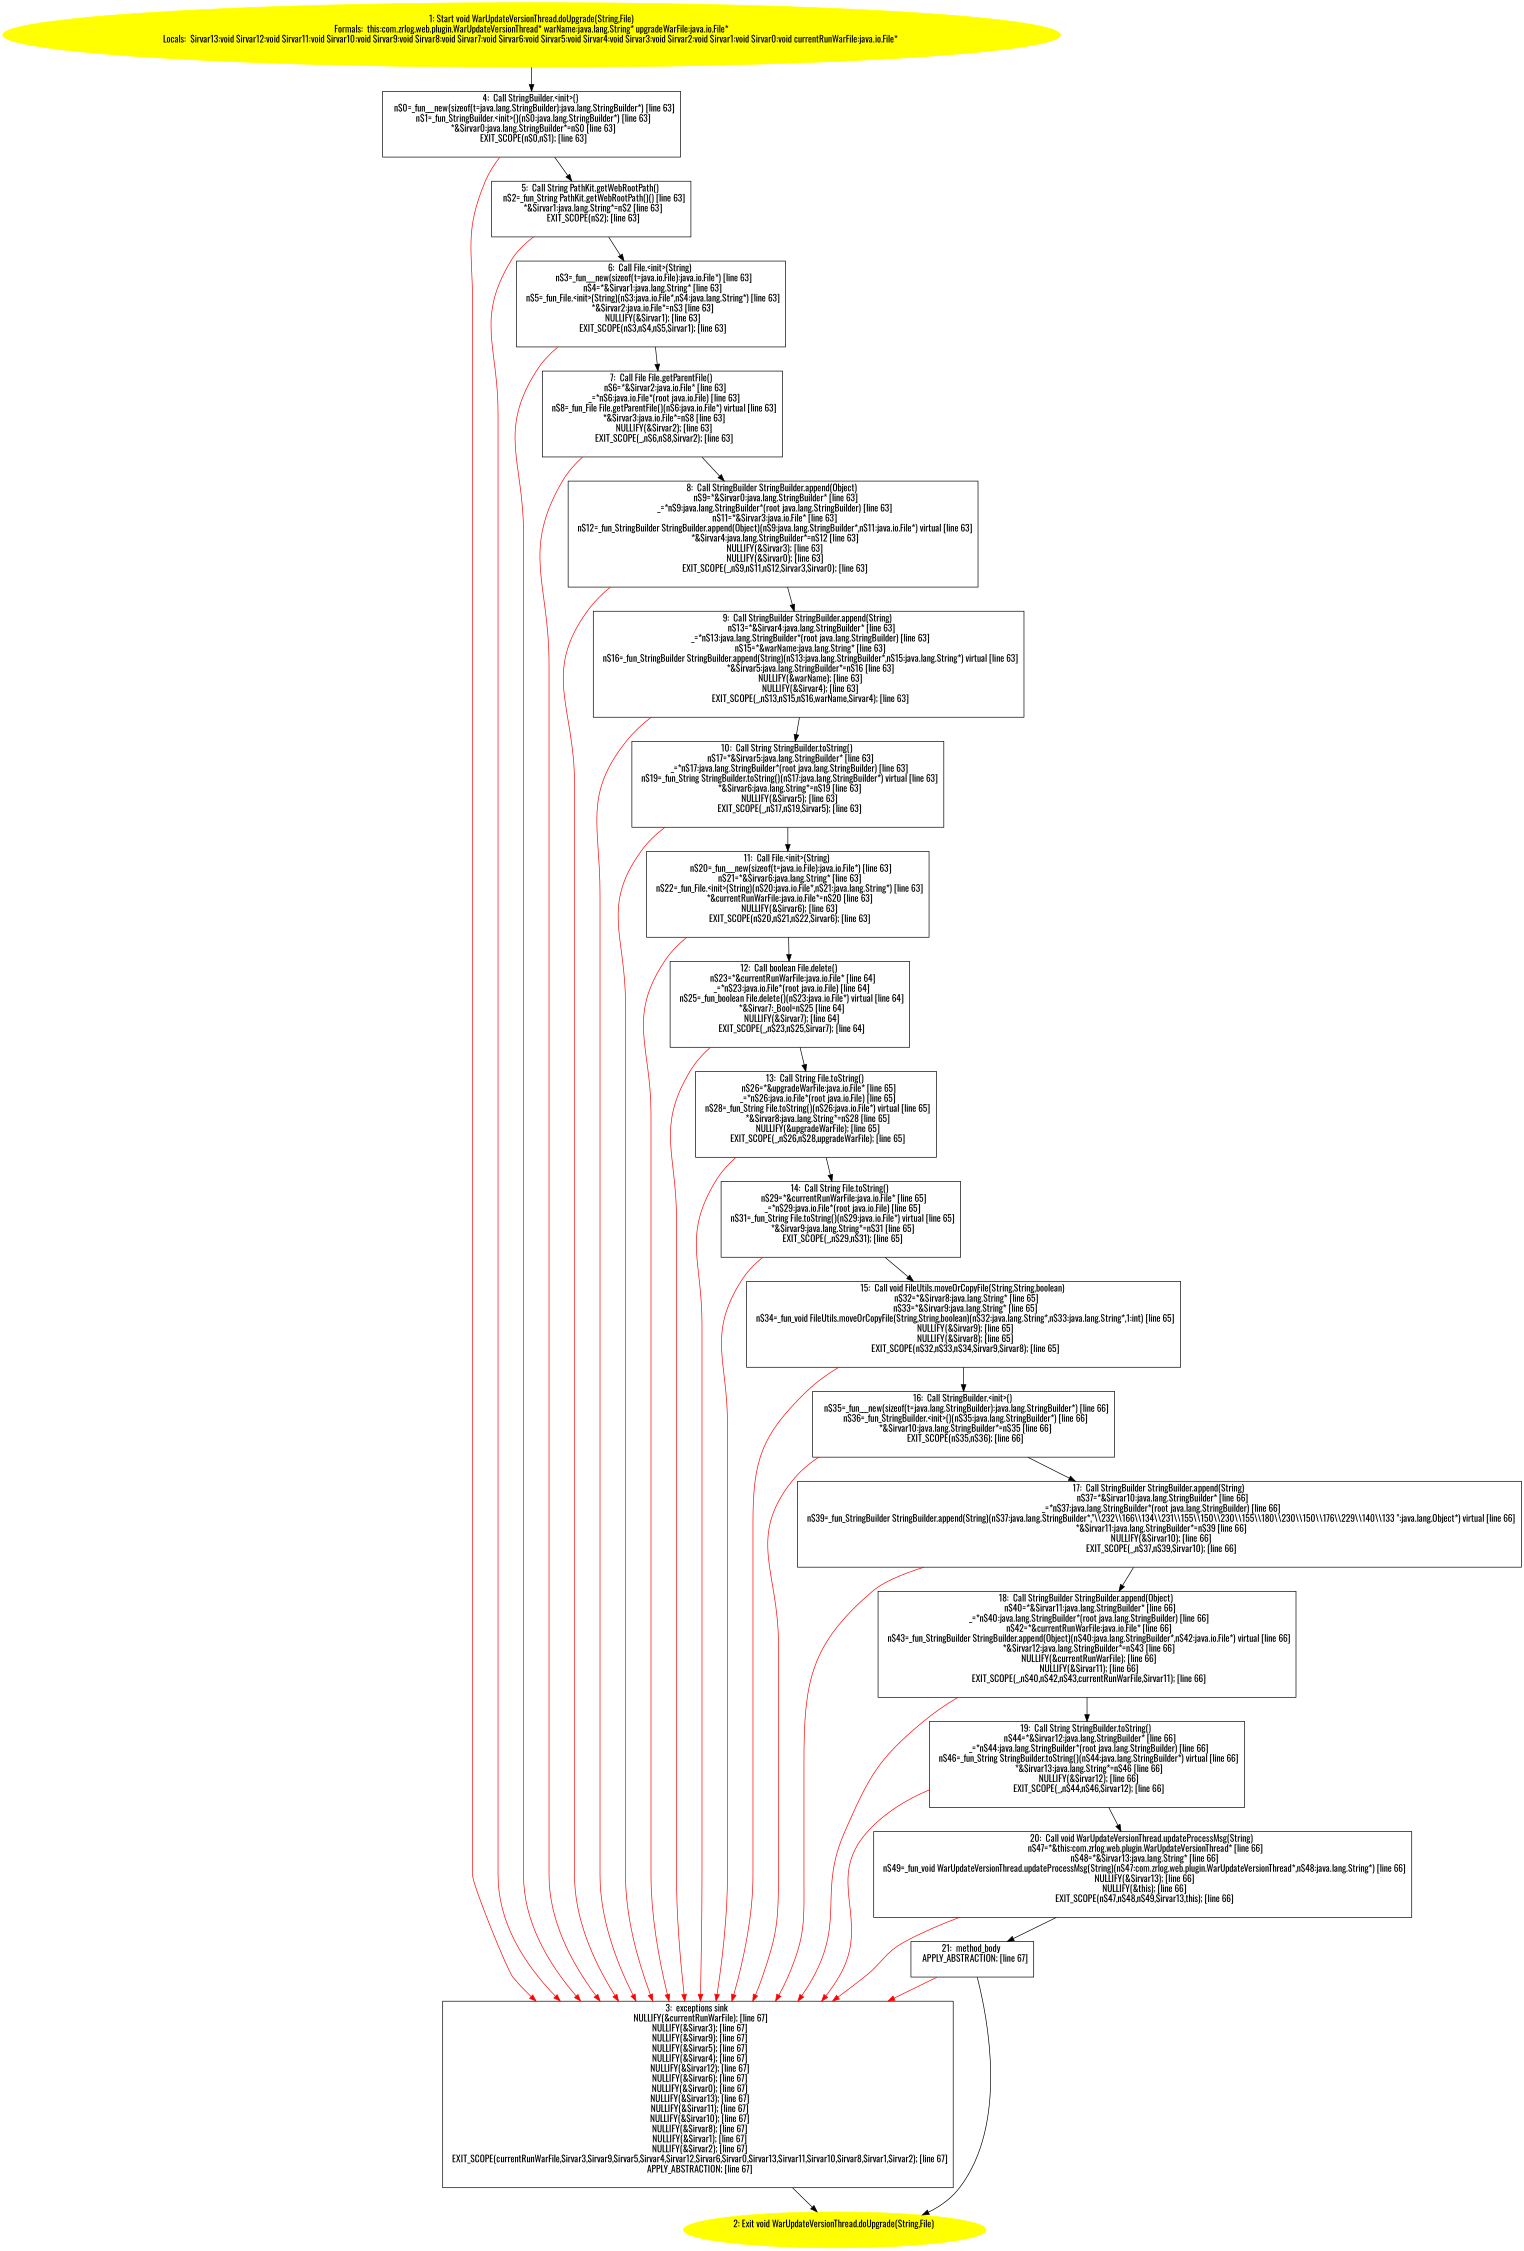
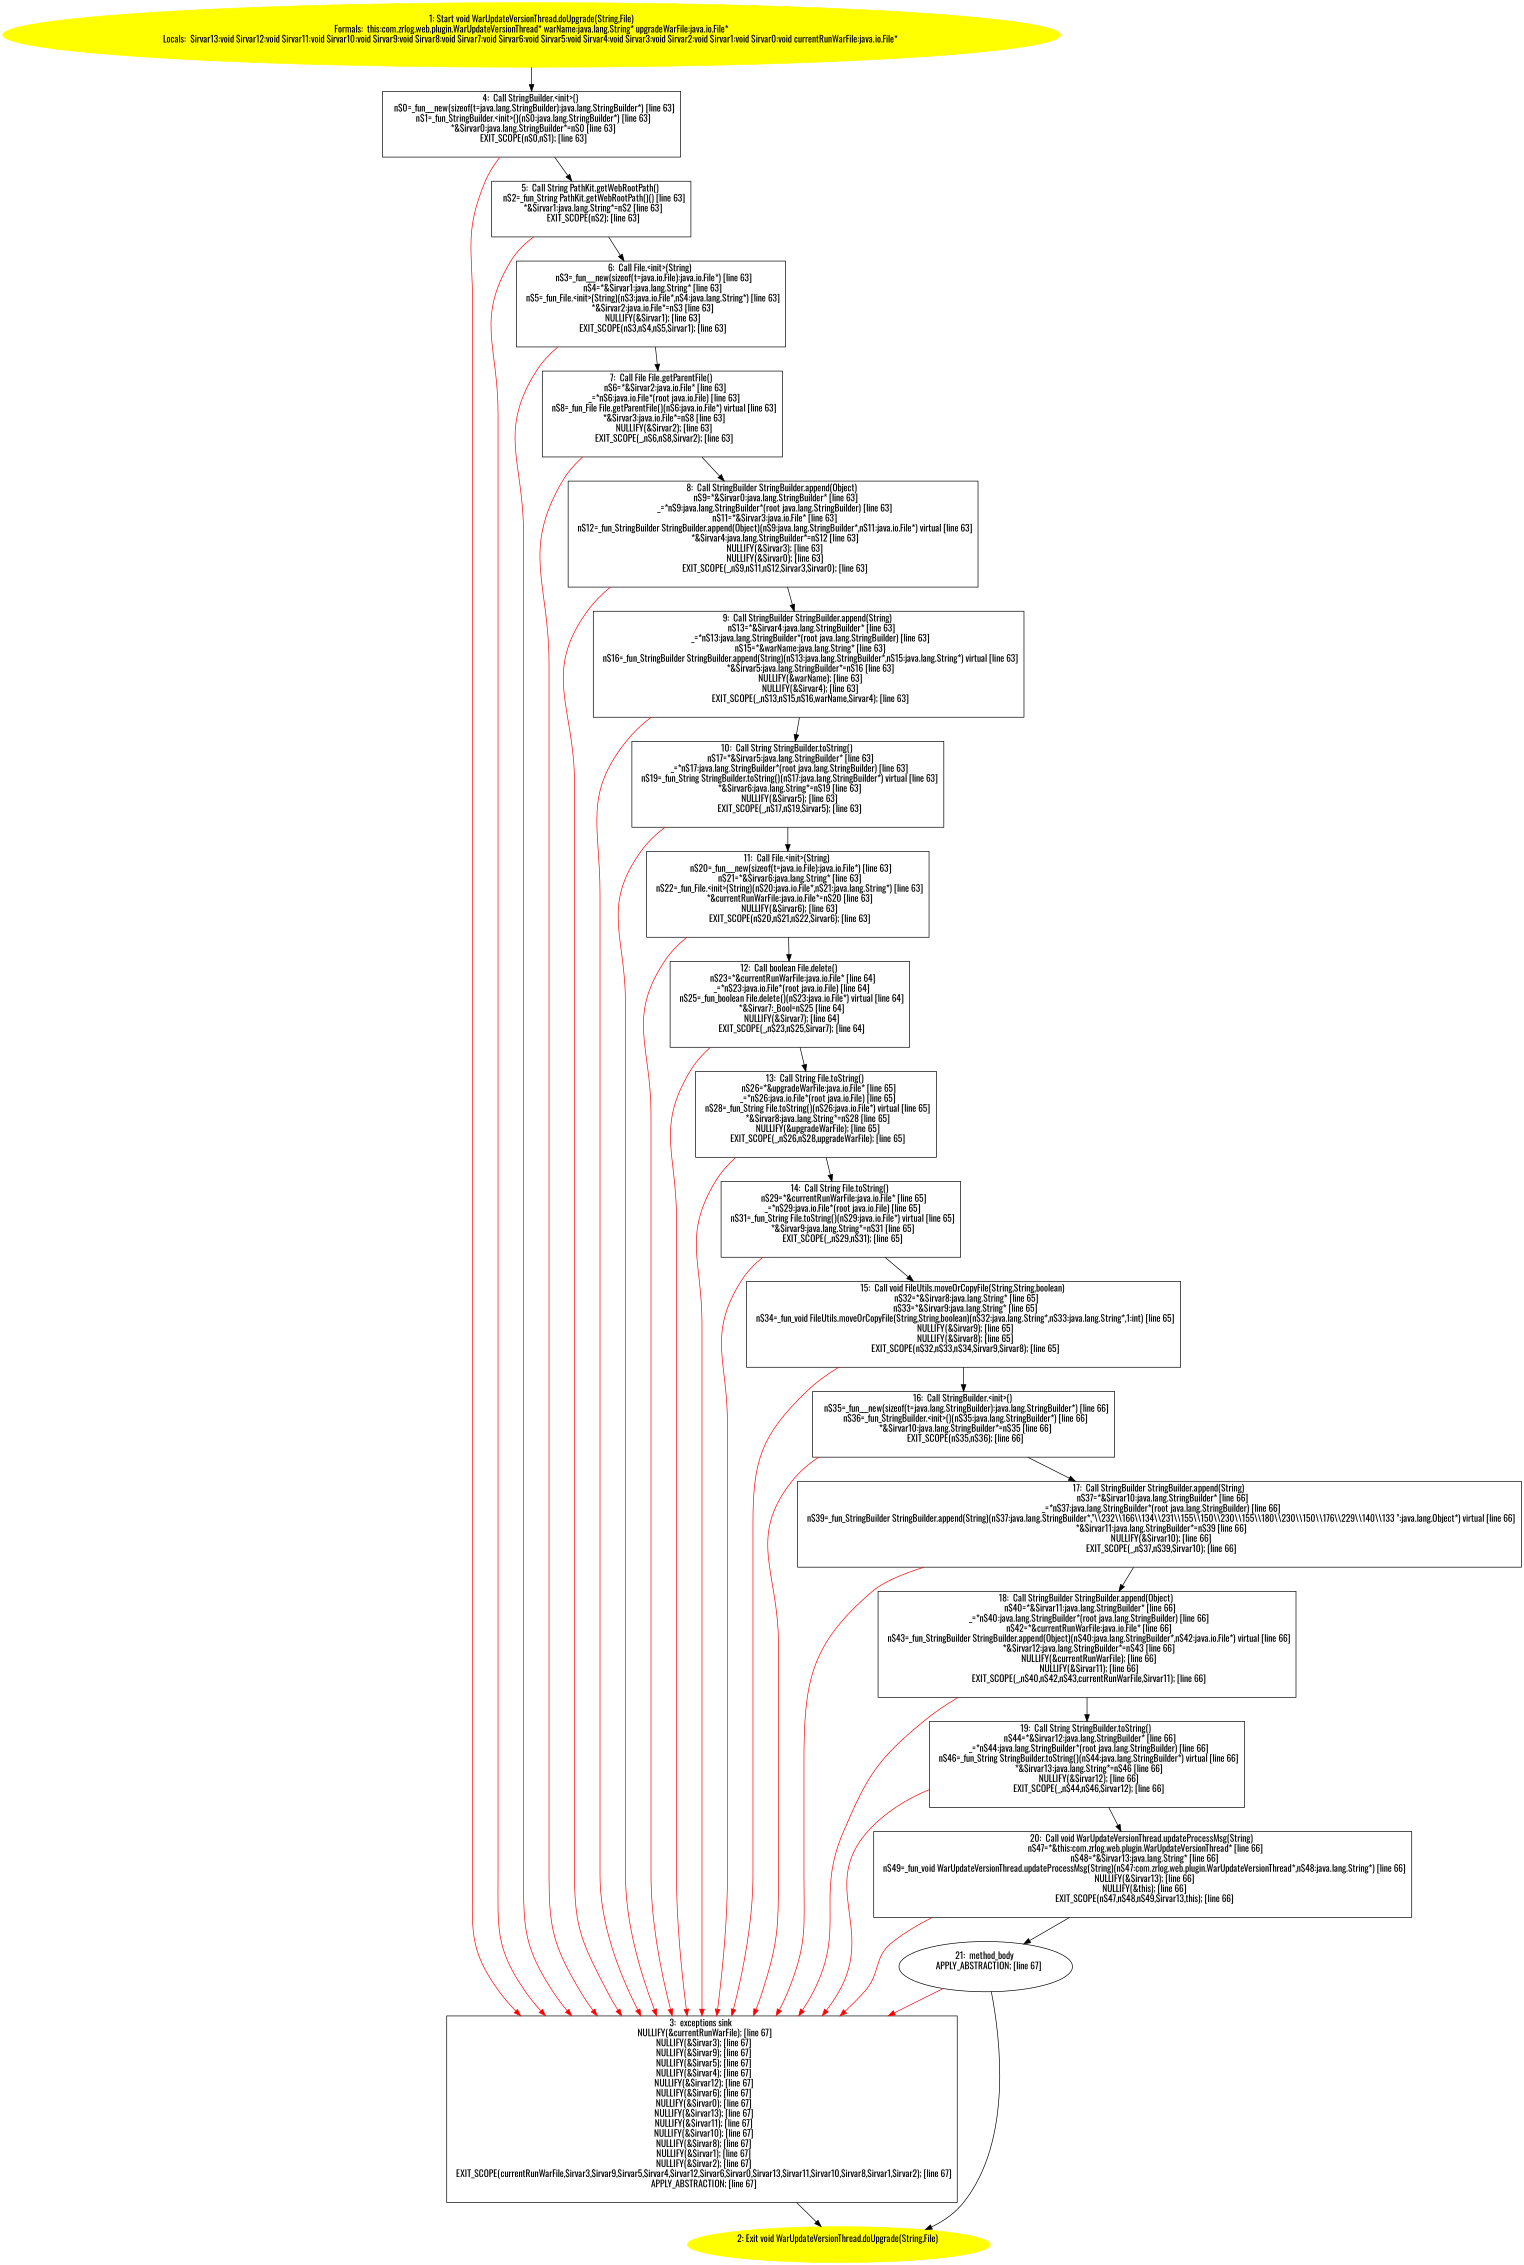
node "21:  method_body APPLY_ABSTRACTION; [line 67]": shape box -> ellipse
